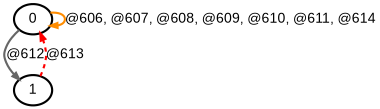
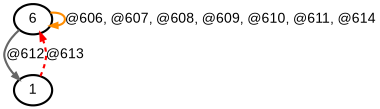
node "0": label "0" -> "6"
